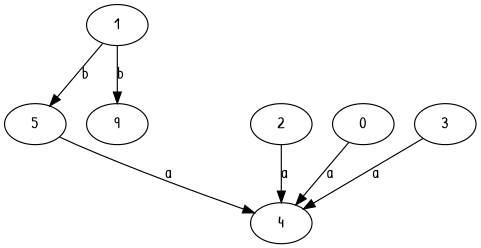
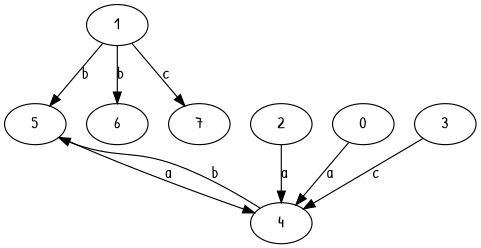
node "9": label "9" -> "6"
node "7": added
edge "4" -> "5": added, label "b"
edge "3" -> "4": label "a" -> "c"
